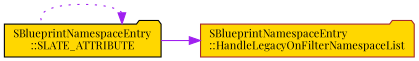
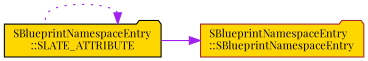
node "SBlueprintNamespaceEntry ::HandleLegacyOnFilterNamespaceList": label "SBlueprintNamespaceEntry ::HandleLegacyOnFilterNamespaceList" -> "SBlueprintNamespaceEntry ::SBlueprintNamespaceEntry"
